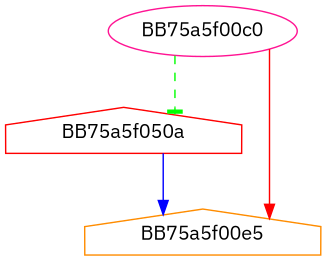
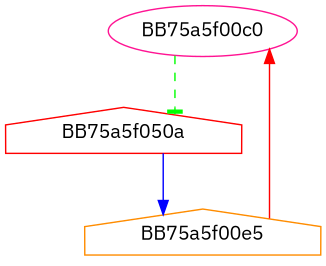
edge "BB75a5f00c0" -> "BB75a5f00e5": reversed
